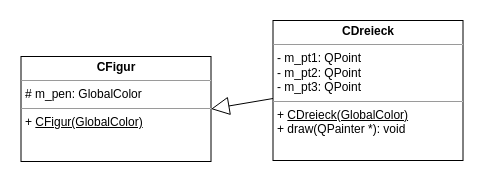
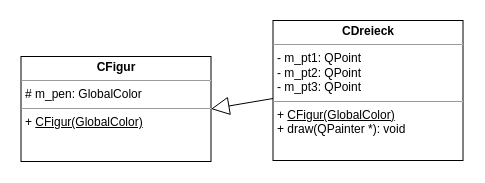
node "CDreieck - m_pt1: QPoint - m_pt2: QPoint - m_pt3: QPoint + CDreieck(GlobalColor) + draw(QPainter *): void": label "CDreieck - m_pt1: QPoint - m_pt2: QPoint - m_pt3: QPoint + CDreieck(GlobalColor) + draw(QPainter *): void" -> "CDreieck - m_pt1: QPoint - m_pt2: QPoint - m_pt3: QPoint + CFigur(GlobalColor) + draw(QPainter *): void"
